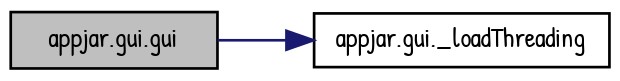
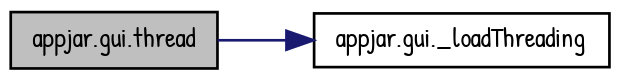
node "appjar.gui.gui": label "appjar.gui.gui" -> "appjar.gui.thread"
